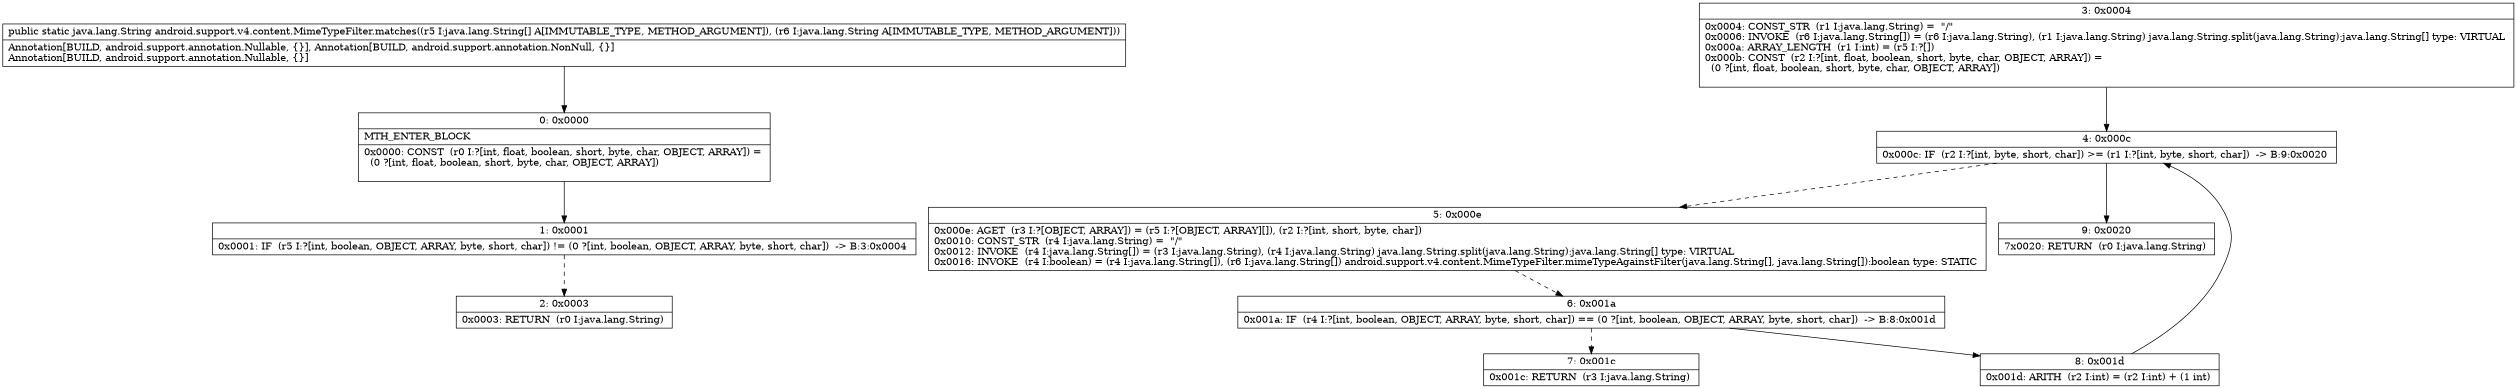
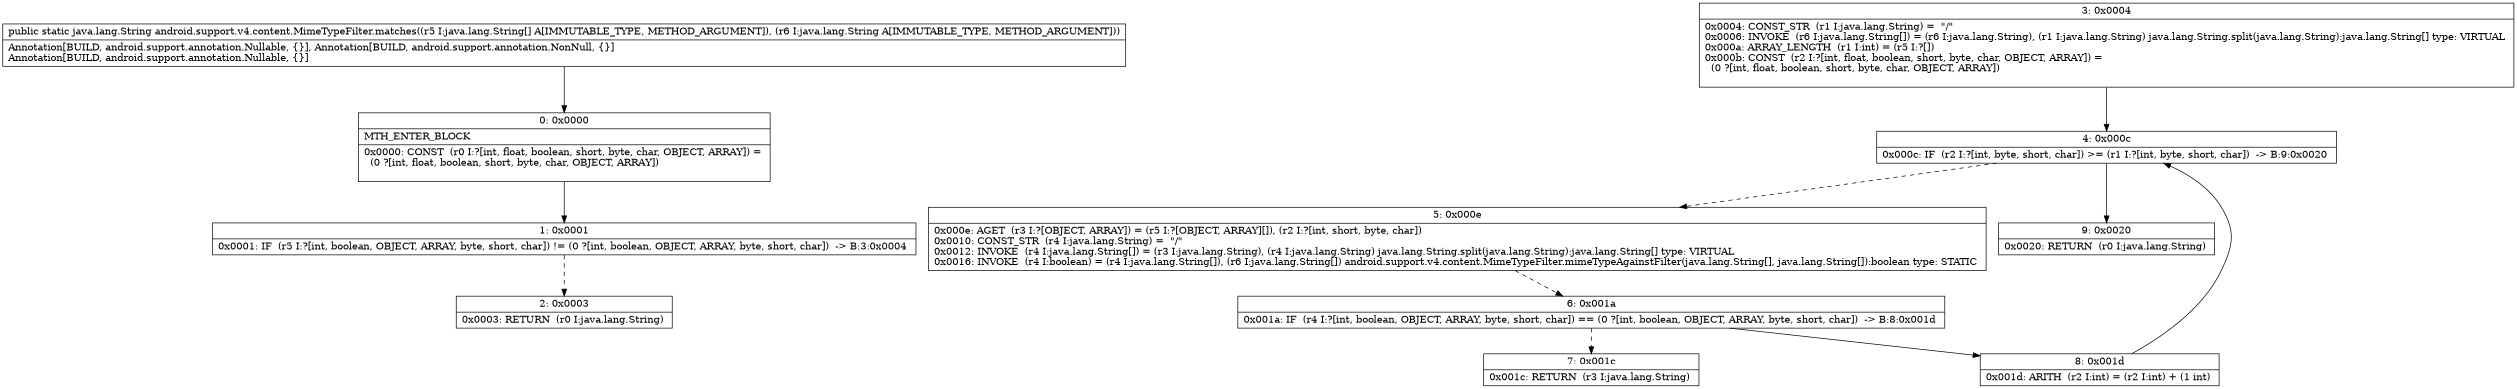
node "9: 0x0020": text "7x0020: RETURN  (r0 I:java.lang.String)" -> "0x0020: RETURN  (r0 I:java.lang.String)"
